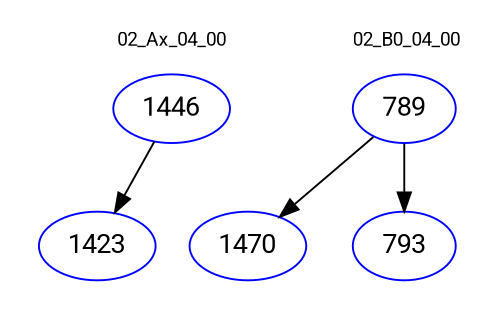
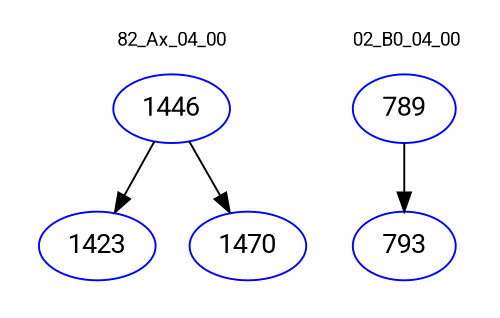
cluster "02_Ax_04_00": label "02_Ax_04_00" -> "82_Ax_04_00"
edge "789" -> "1470": now "1446" -> "1470"
